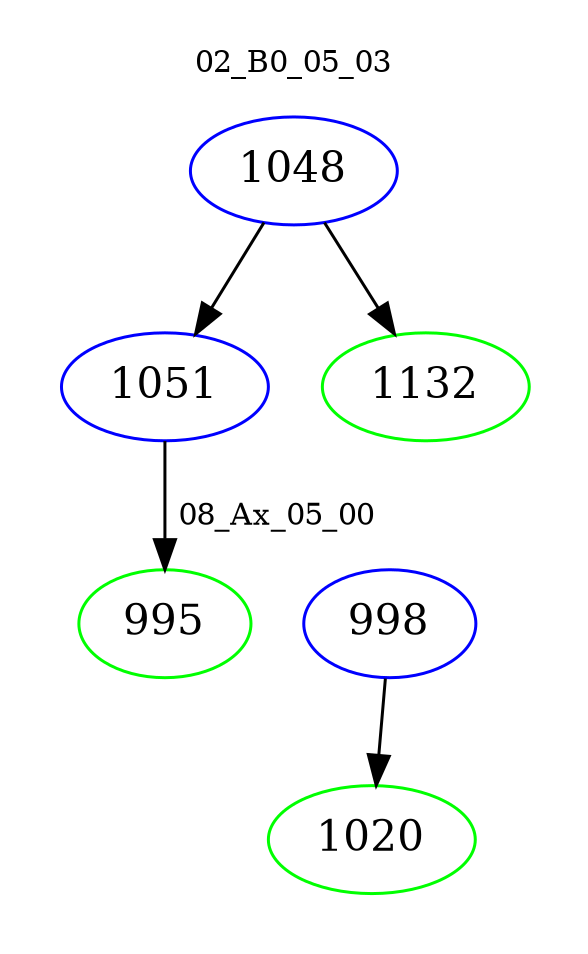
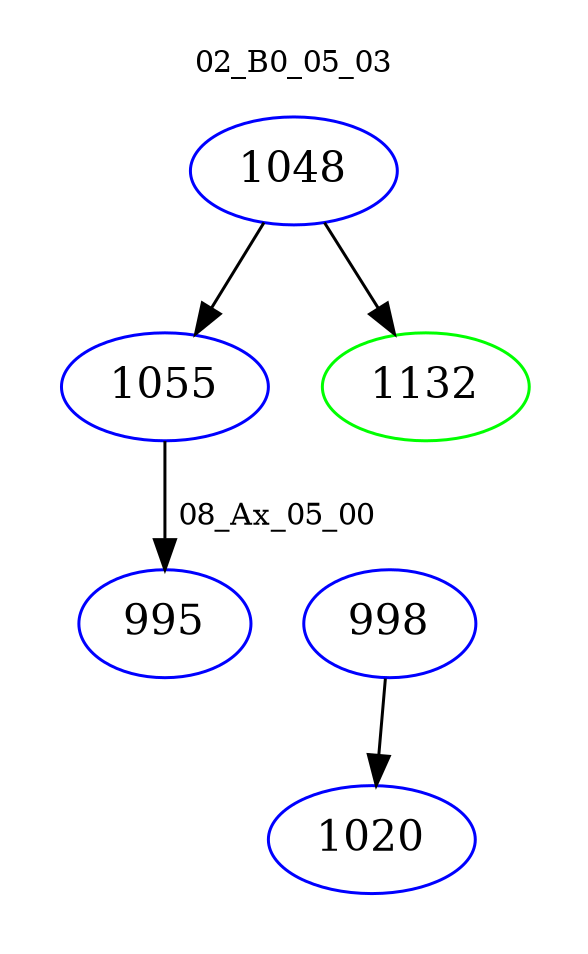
node "1051": label "1051" -> "1055"
node "995": color green -> blue
node "1020": color green -> blue
